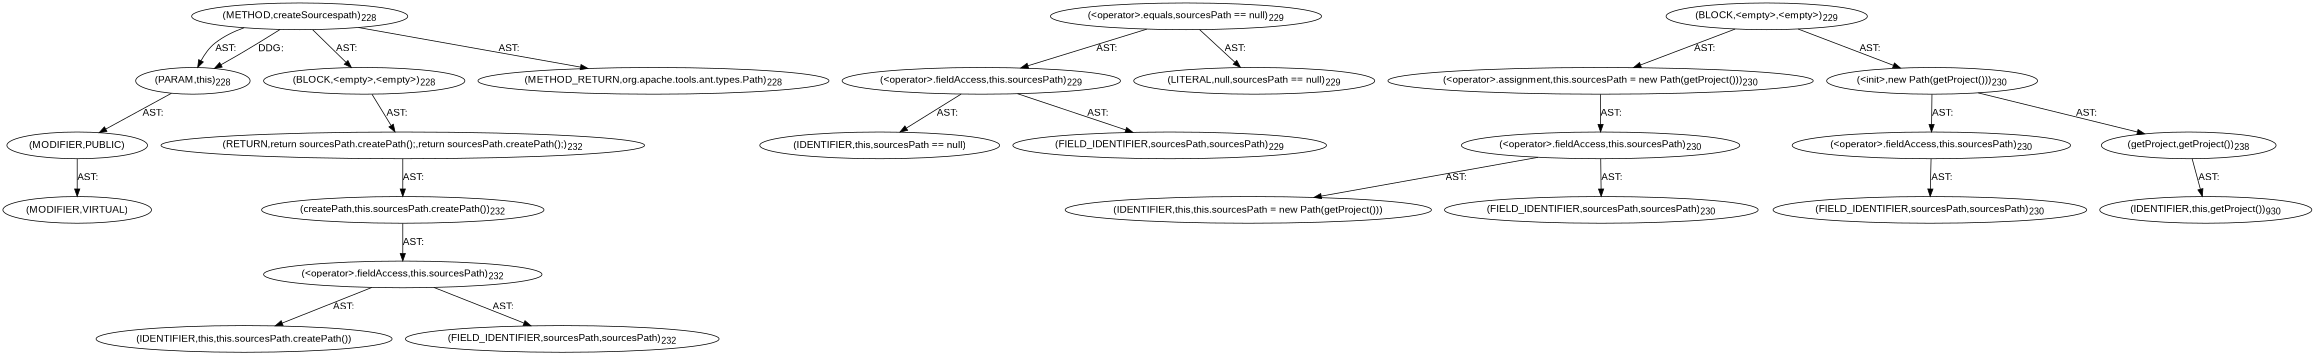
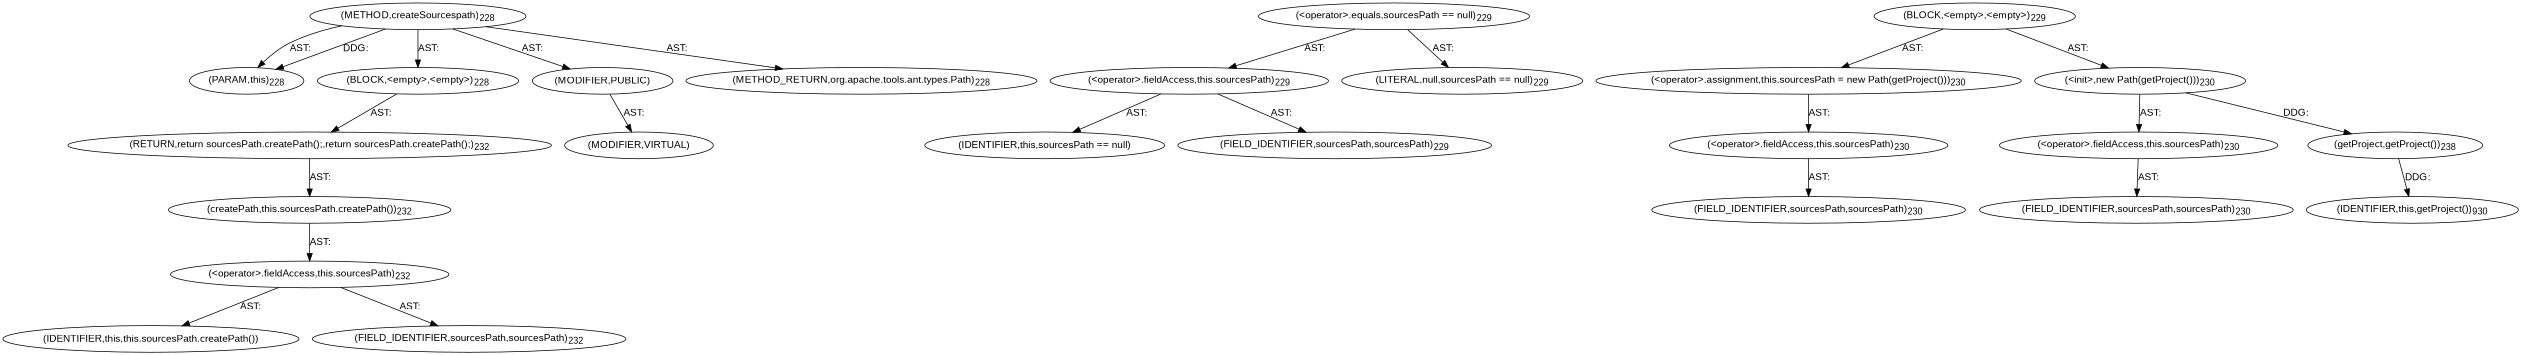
edge "(PARAM,this)" -> "(MODIFIER,PUBLIC)": now "(METHOD,createSourcespath)" -> "(MODIFIER,PUBLIC)"
edge "(<init>,new Path(getProject()))" -> "(getProject,getProject())": label "AST: " -> "DDG: "
edge "(getProject,getProject())" -> "(IDENTIFIER,this,getProject())": label "AST: " -> "DDG: "
node "(IDENTIFIER,this,this.sourcesPath = new Path(getProject()))": removed
